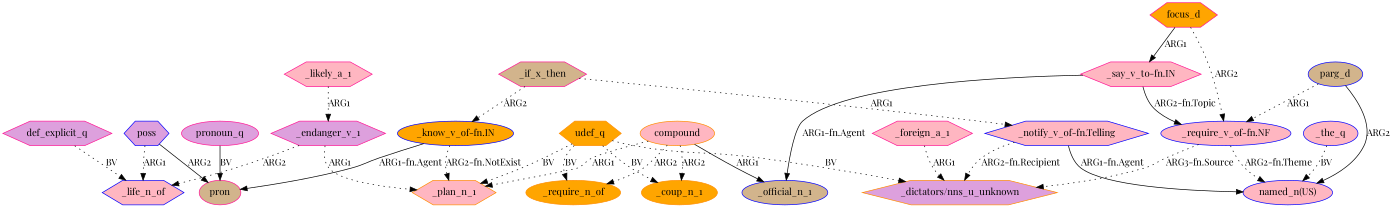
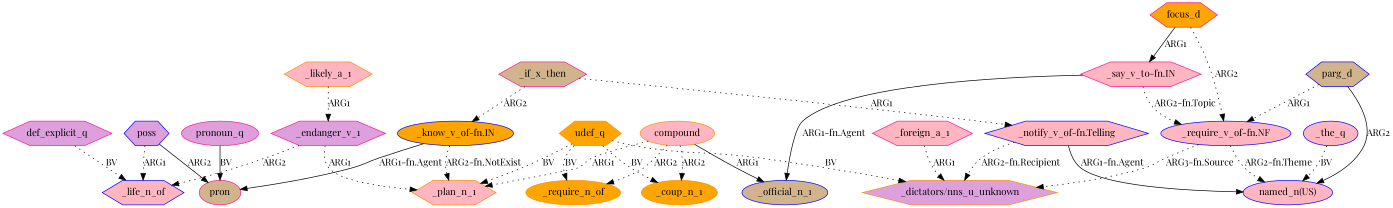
node "_likely_a_1": color deeppink -> darkorange
node "parg_d": shape ellipse -> hexagon
edge "_say_v_to-fn.IN" -> "_require_v_of-fn.NF": style solid -> dotted
